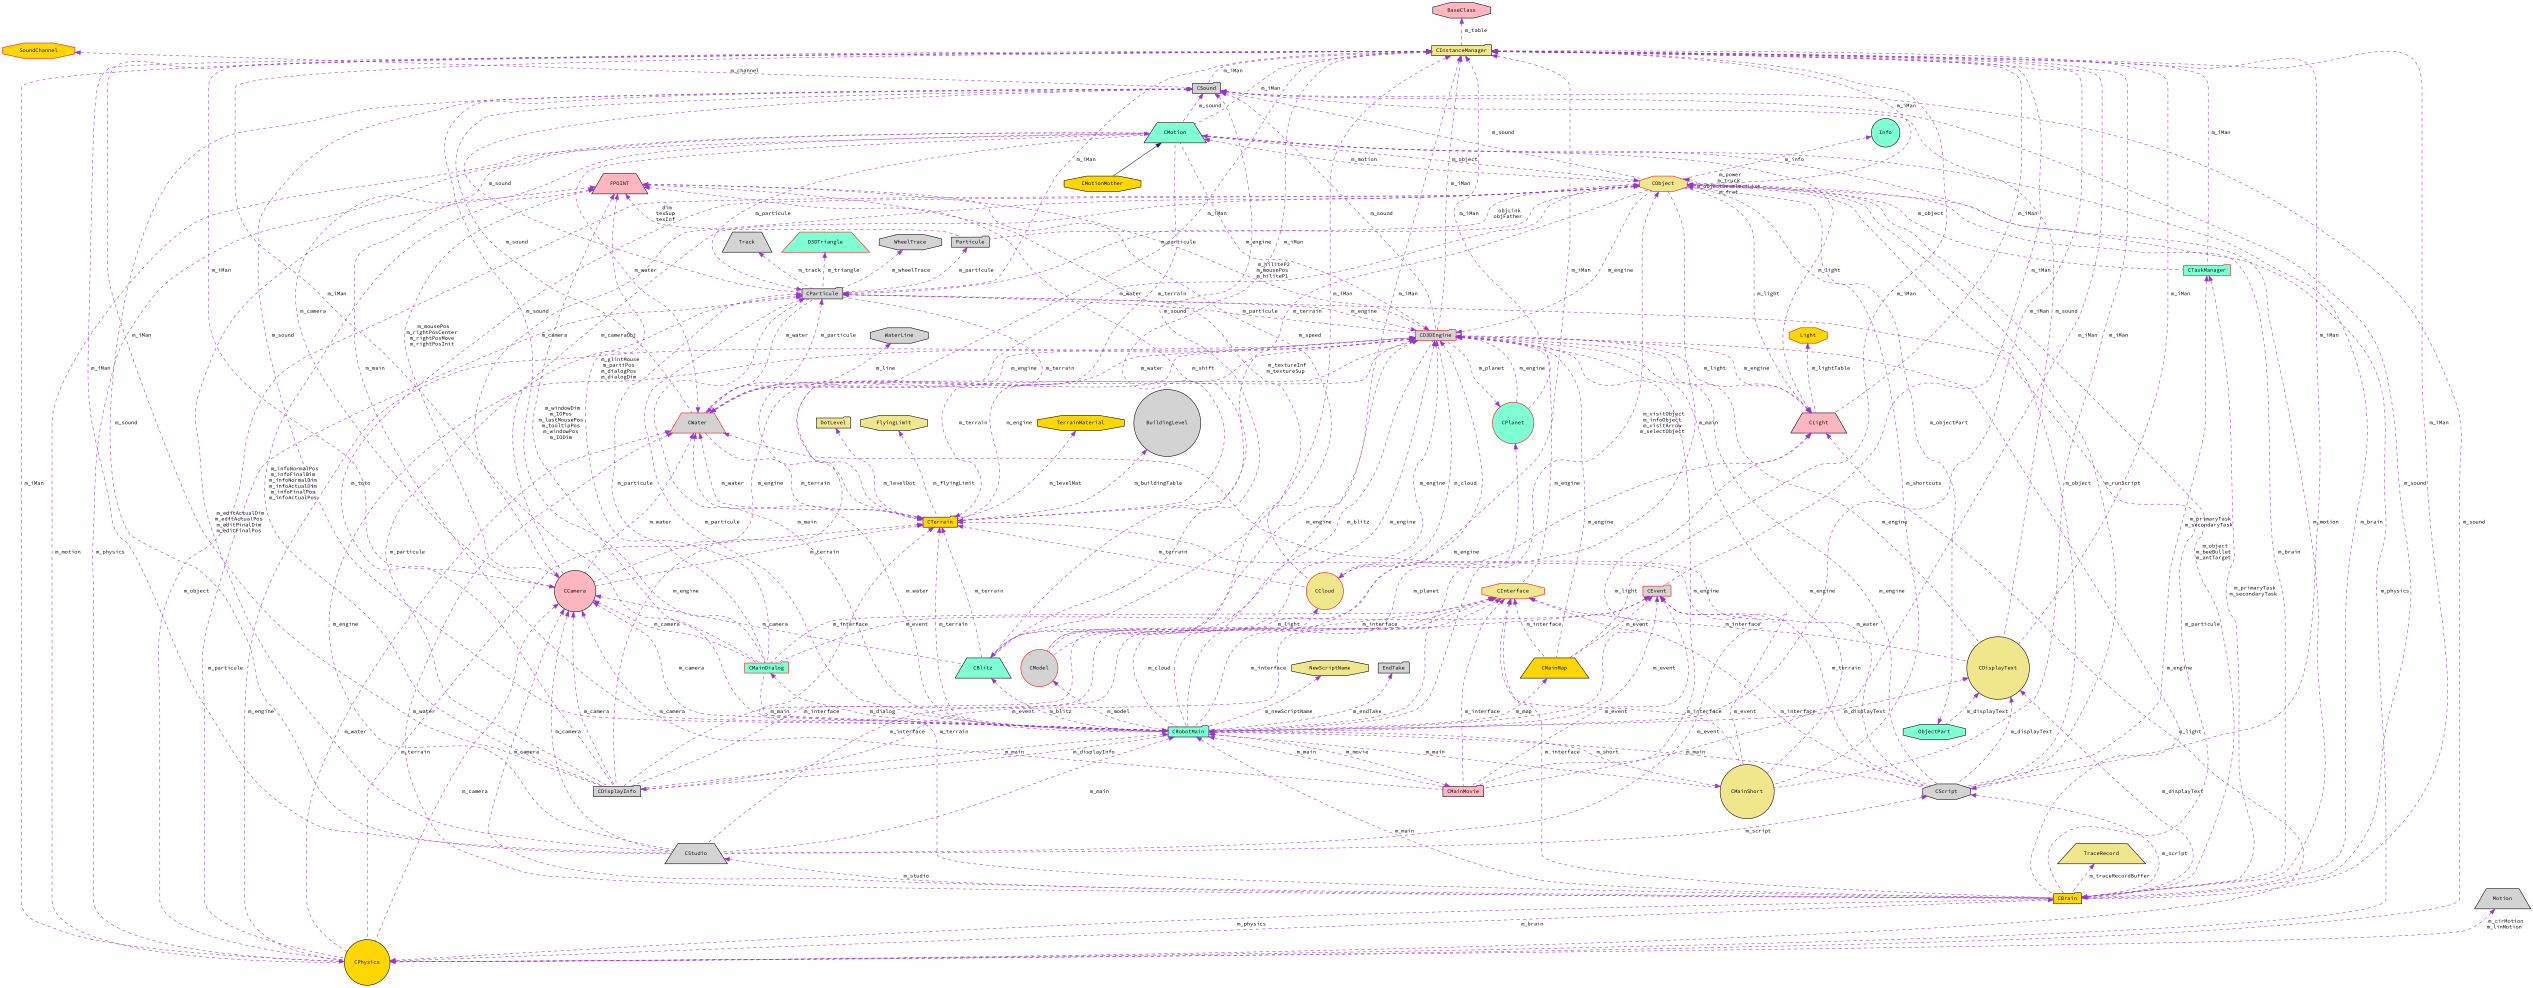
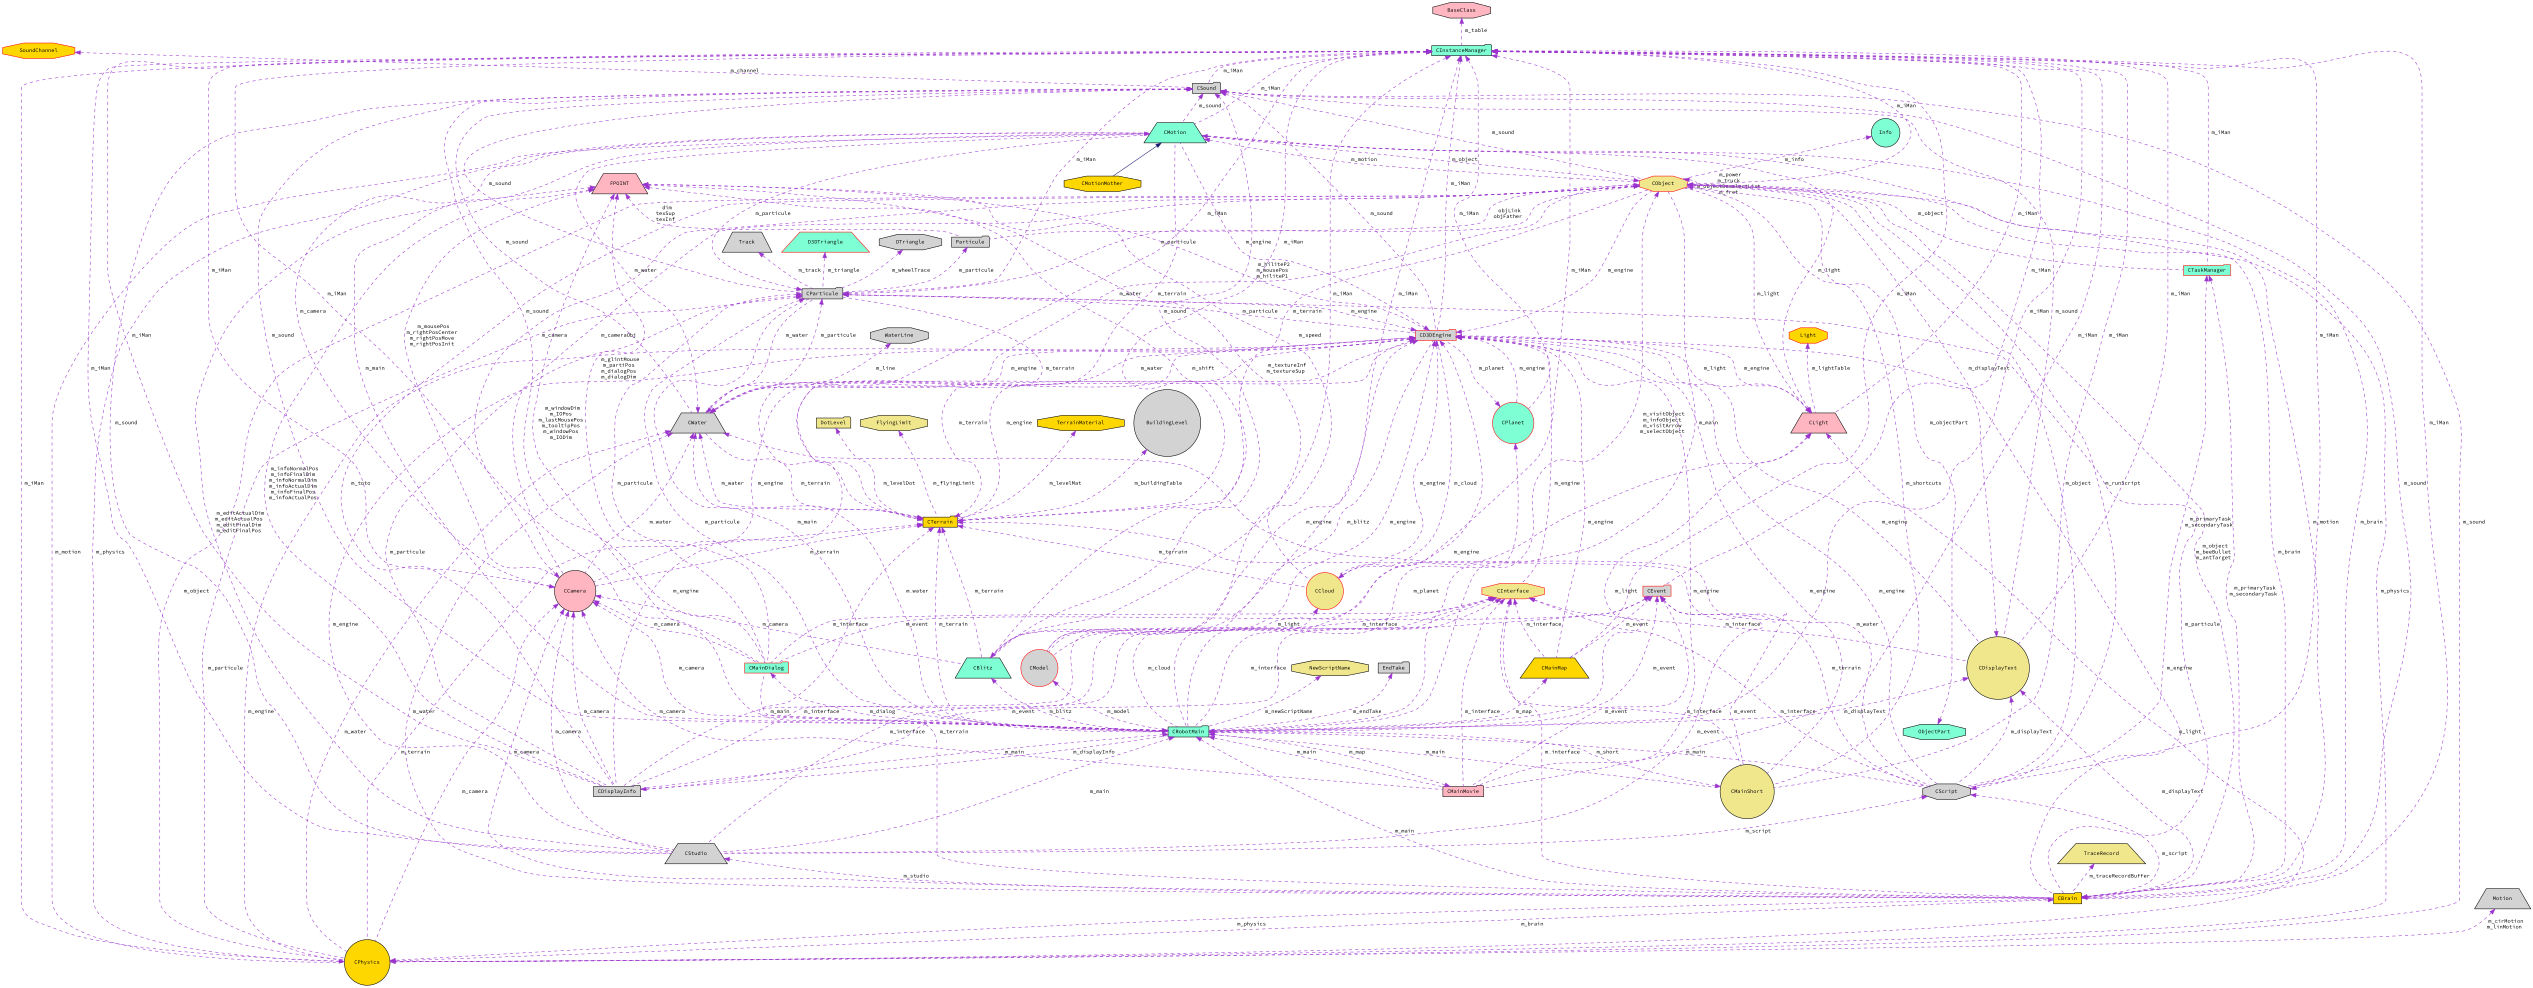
node "CInstanceManager": fillcolor khaki -> aquamarine
node "WheelTrace": label "WheelTrace" -> "DTriangle"
node "CWater": color red -> black
edge "ObjectPart" -> "CDisplayText": now "CObject" -> "CDisplayText"
edge "CRobotMain" -> "CMainMovie": label " m_movie" -> " m_map"
